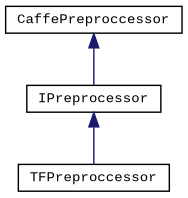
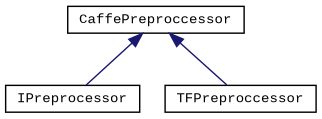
edge "TFPreproccessor" -> "IPreprocessor": now "TFPreproccessor" -> "CaffePreproccessor"
